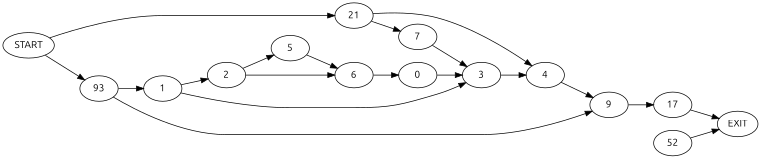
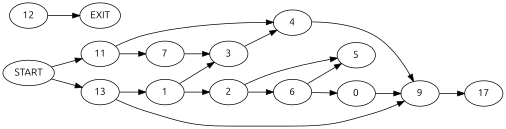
node "21": label "21" -> "11"
edge "5" -> "6": reversed
edge "0" -> "3": now "0" -> "9"
node "93": label "93" -> "13"
edge "17" -> "EXIT": removed
node "52": label "52" -> "12"
